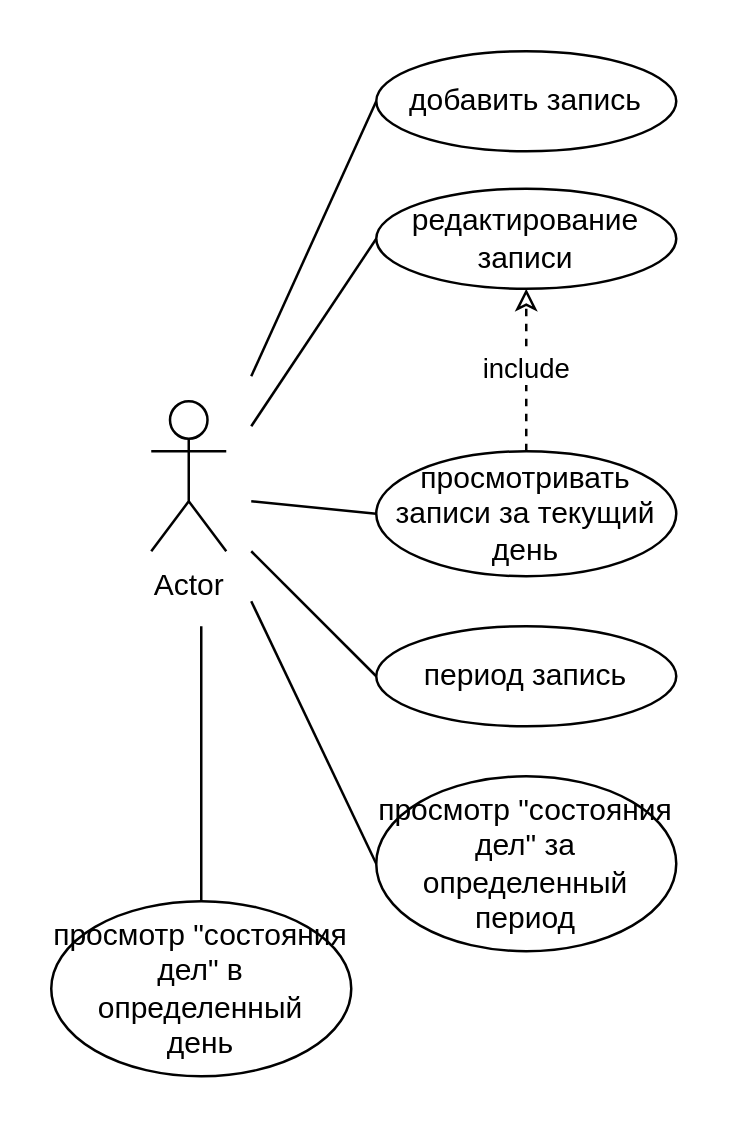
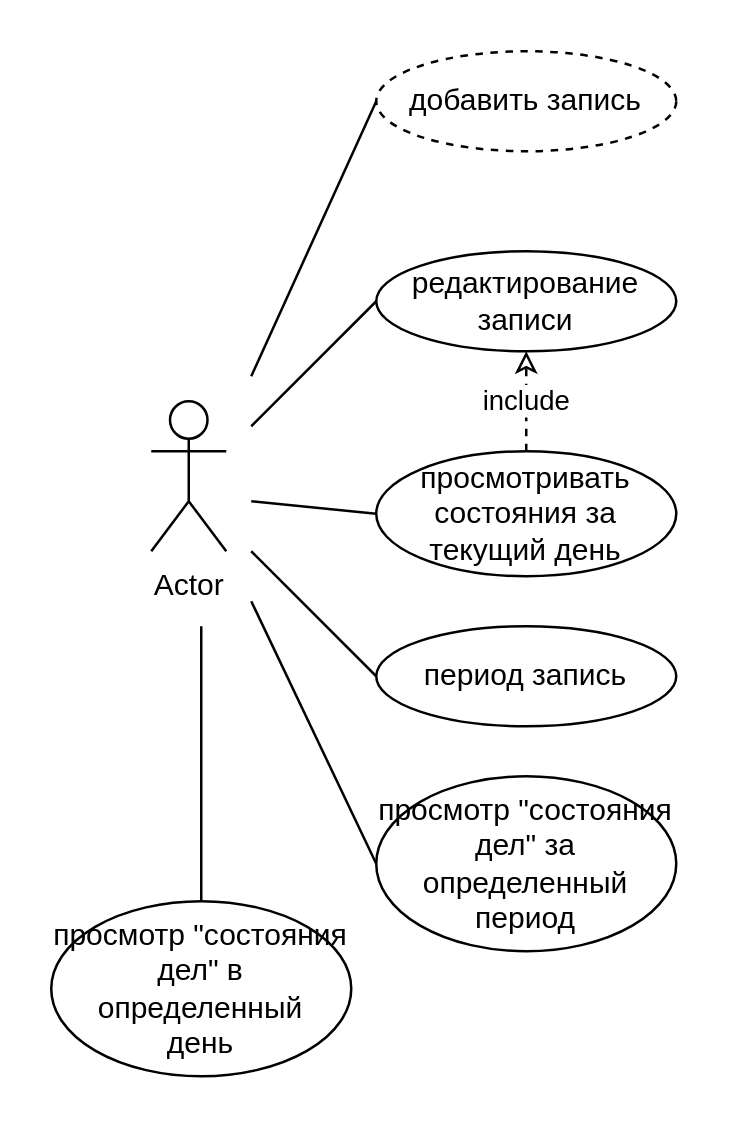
node "добавить запись": style solid -> dashed
node "редактирование записи": moved (526, 239) -> (526, 301)
node "просмотривать записи за текущий день": label "просмотривать записи за текущий день" -> "просмотривать состояния за текущий день"
